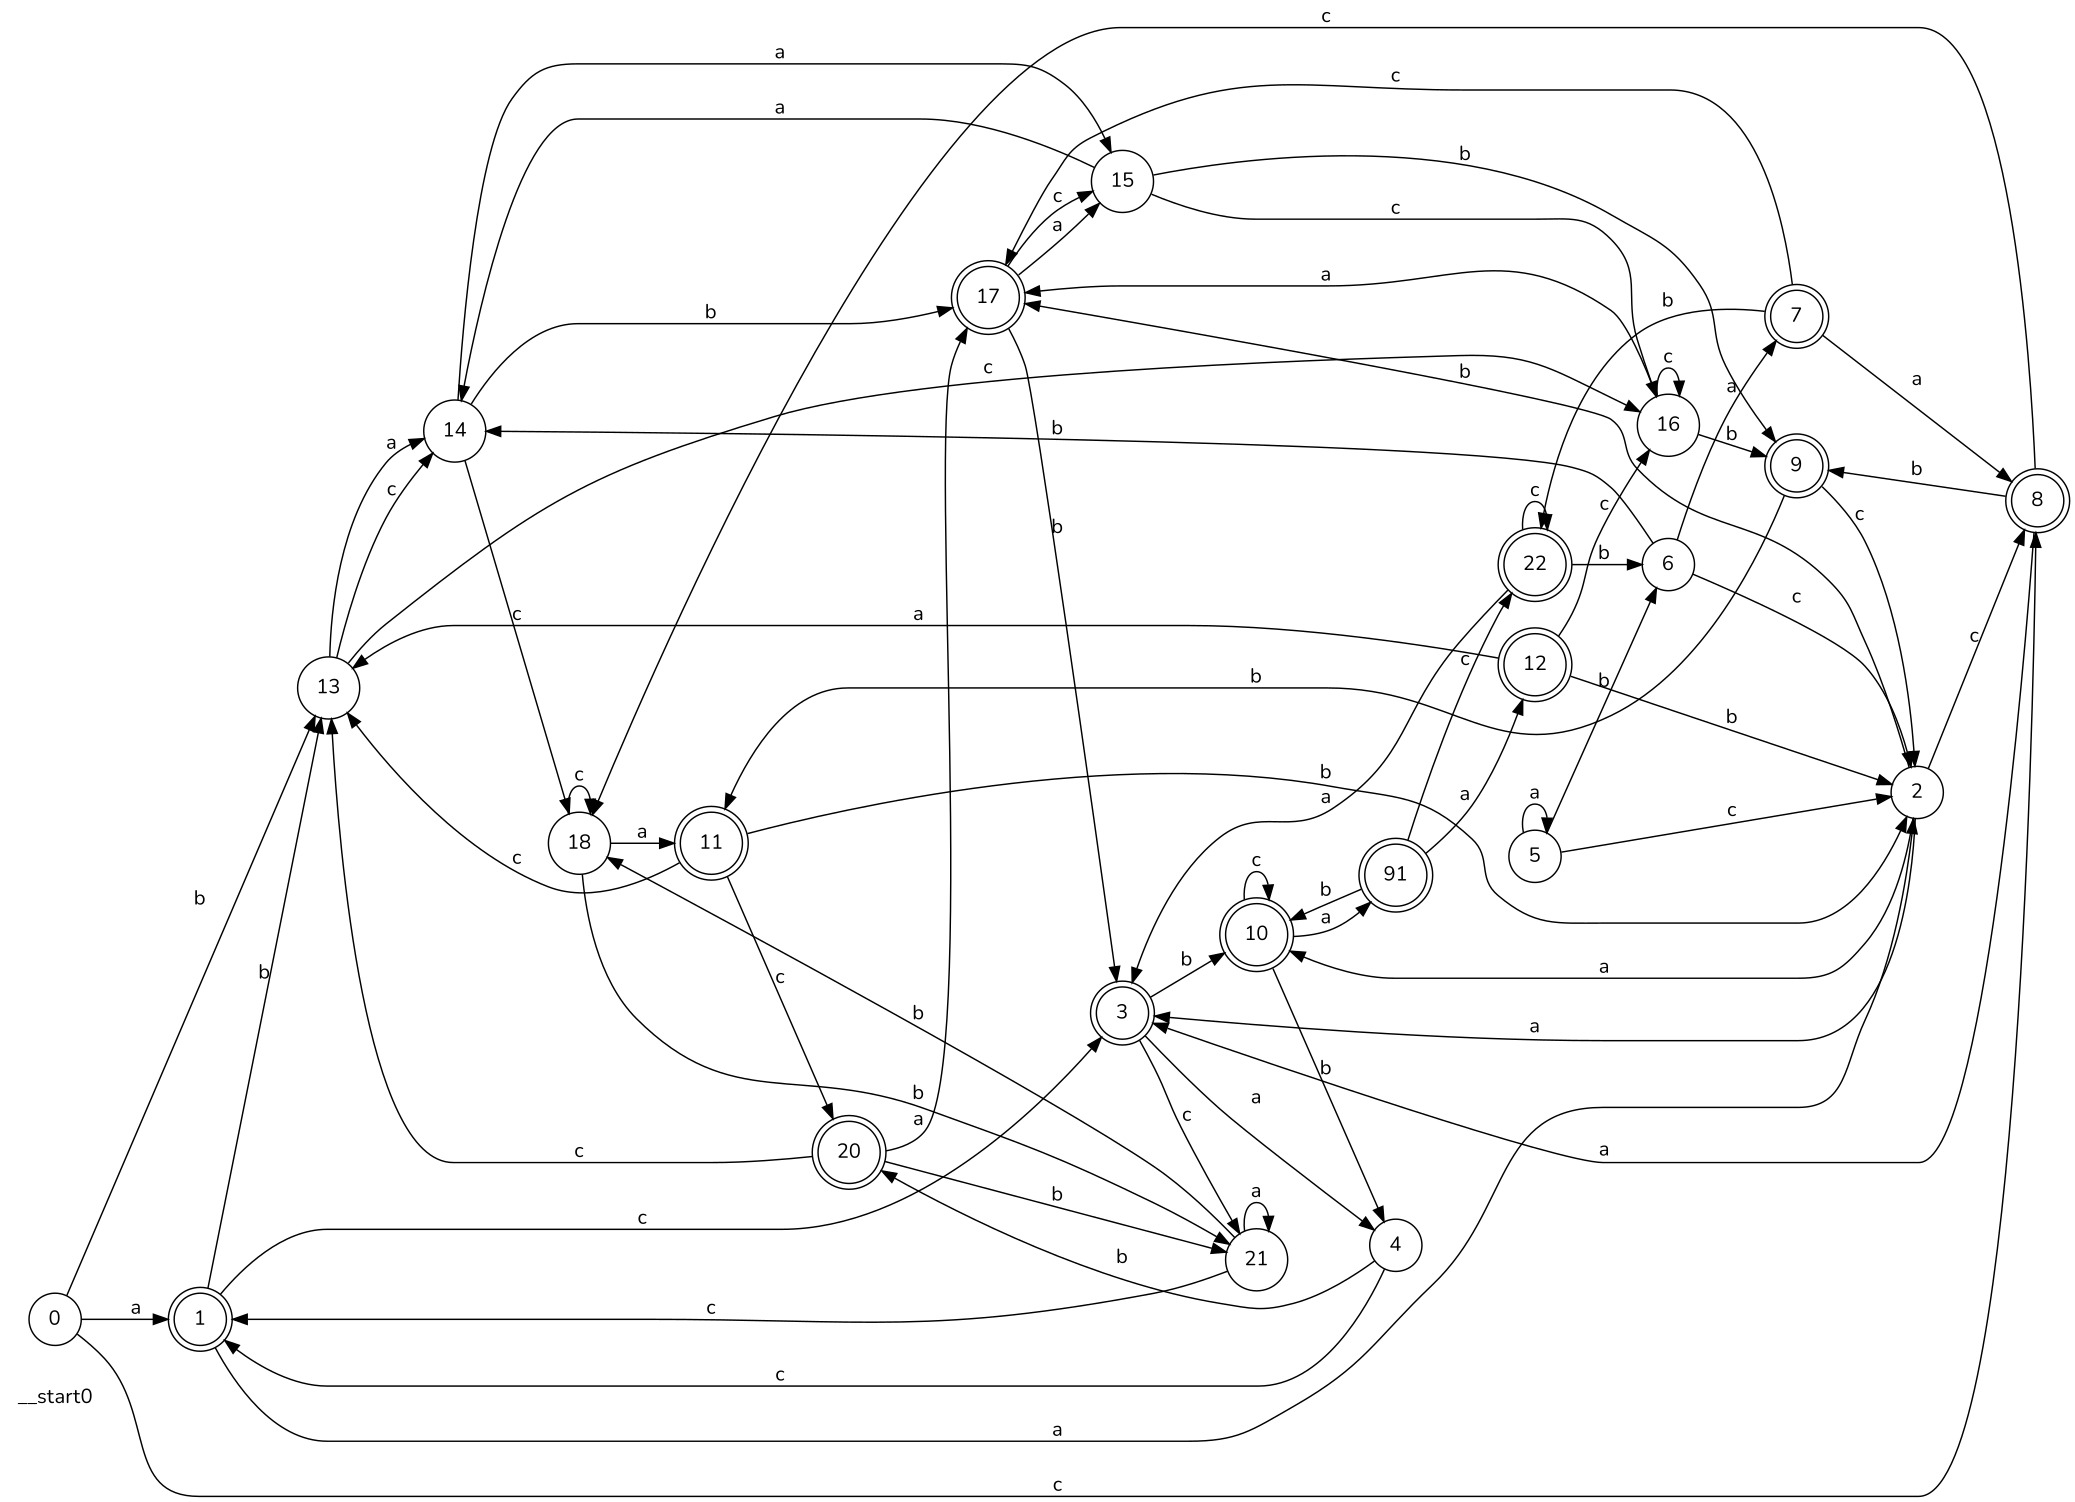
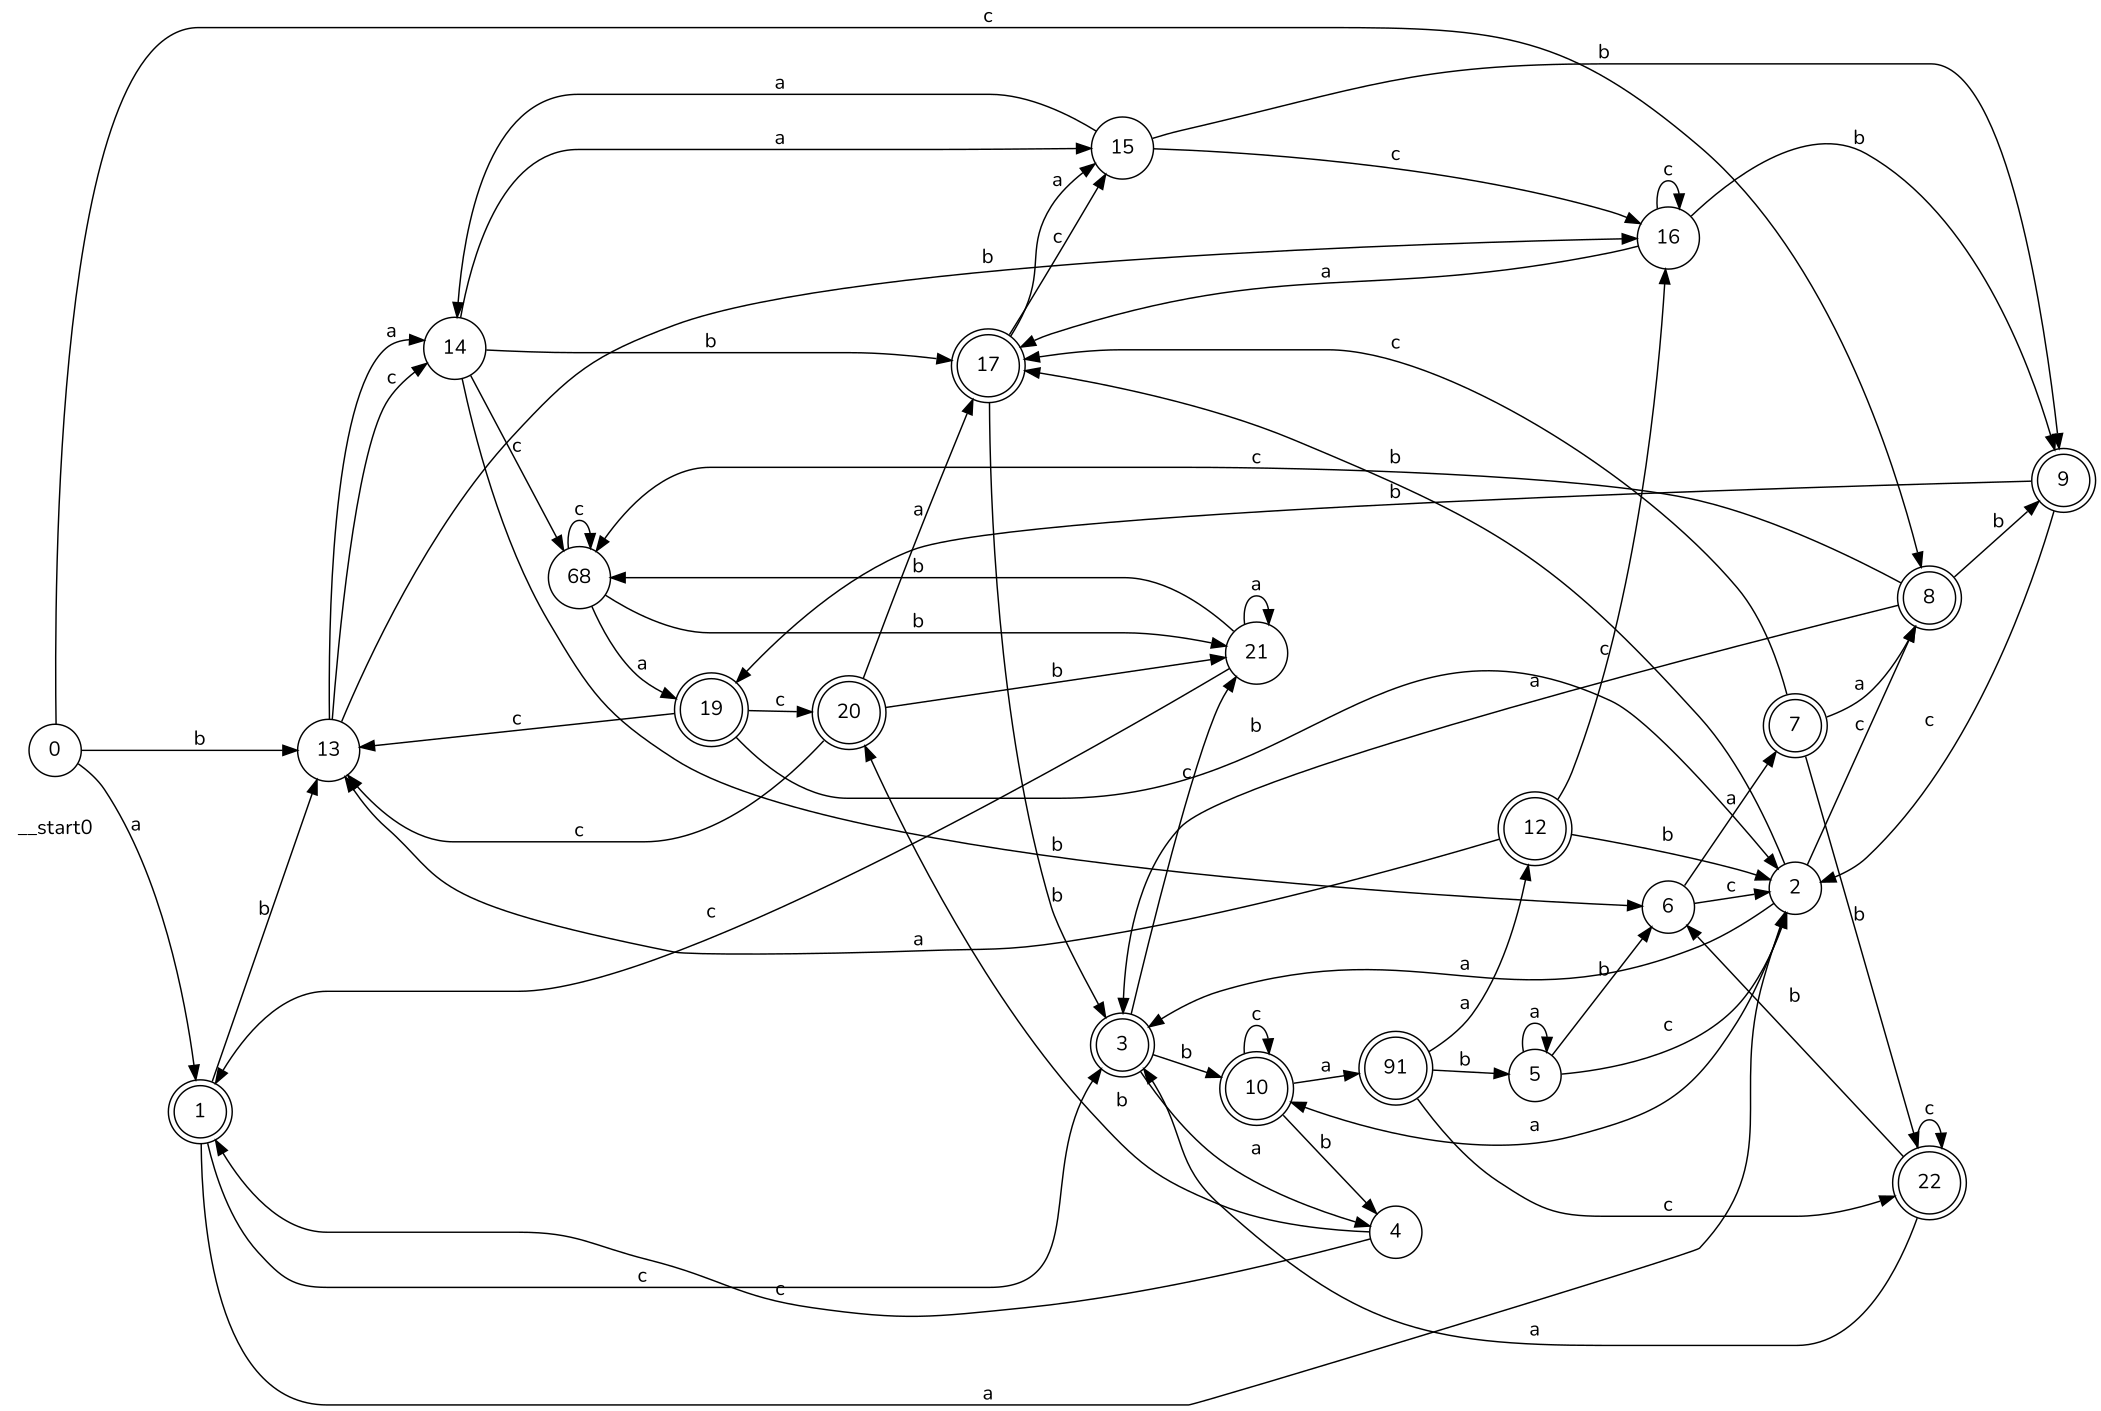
edge "13" -> "16": label "c" -> "b"
edge "6" -> "14": reversed
node "18": label "18" -> "68"
node "11": label "11" -> "19"
edge "91" -> "10": now "91" -> "5"
